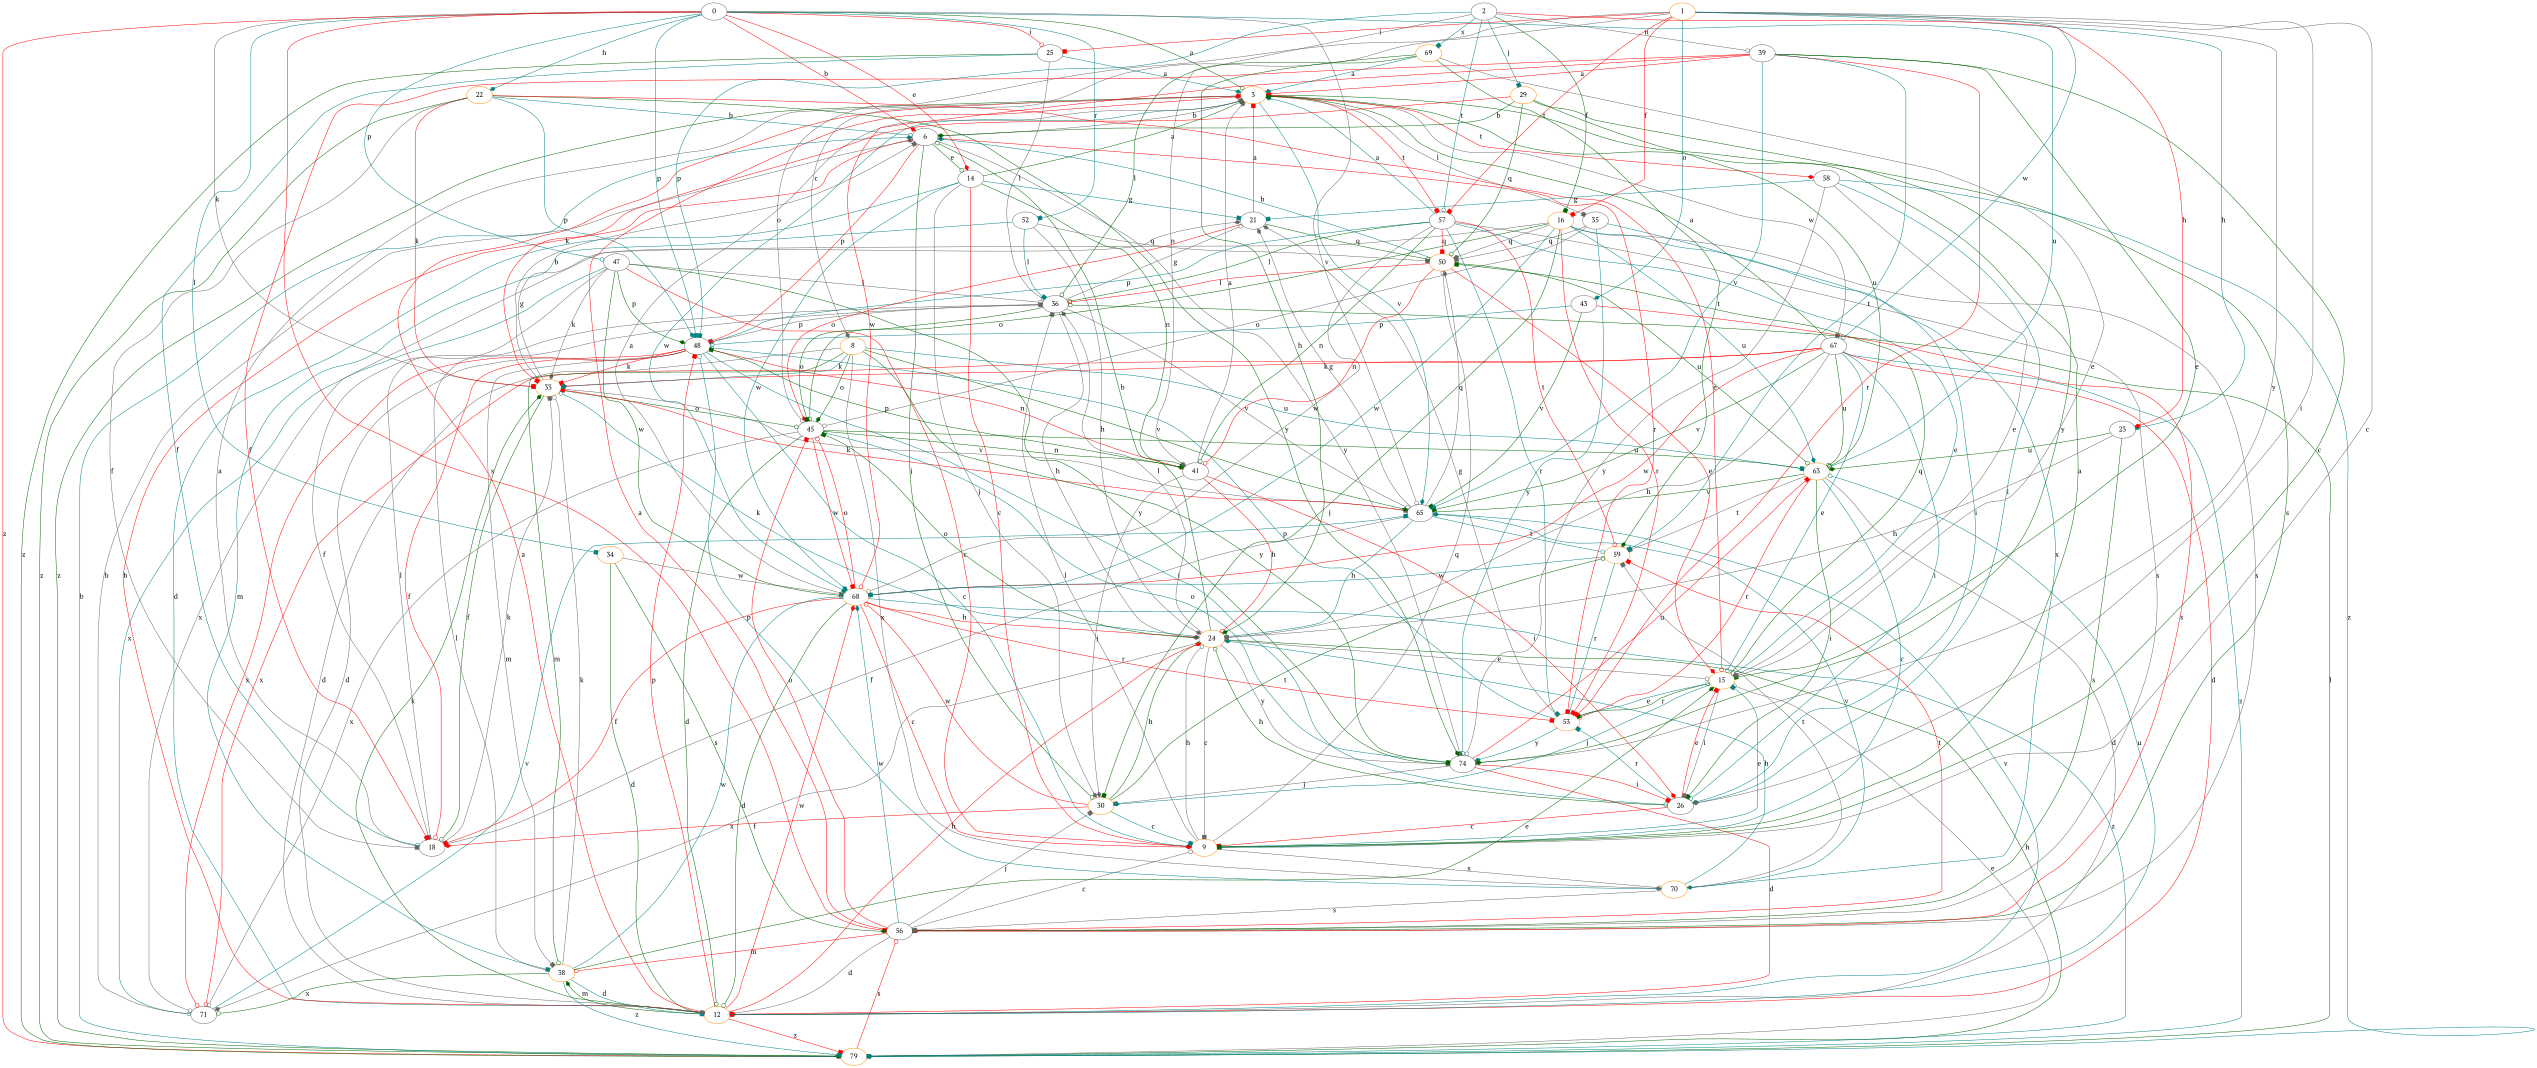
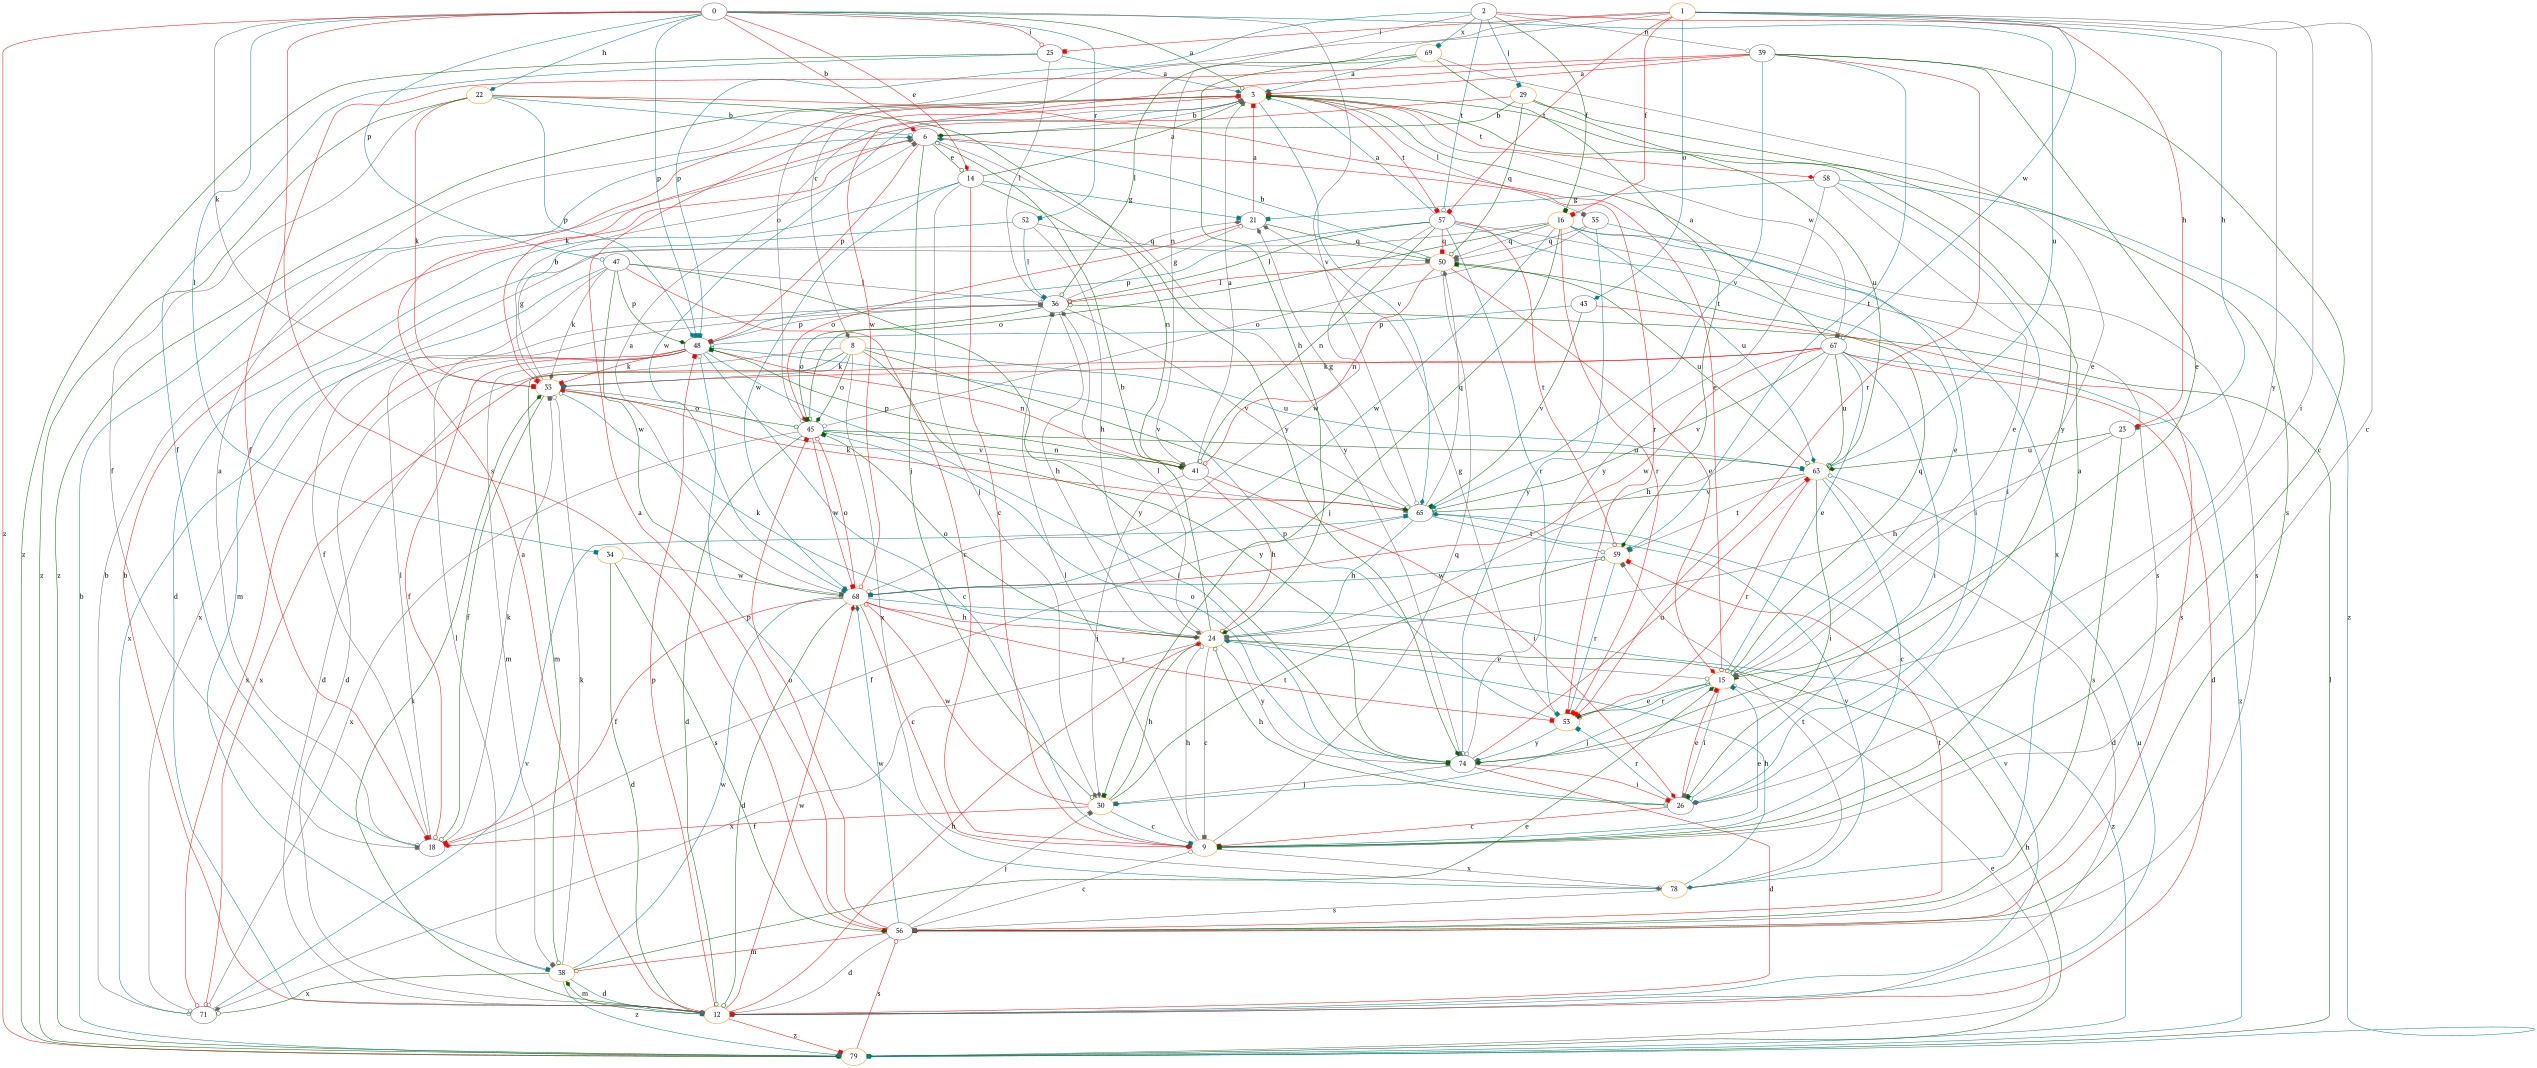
edge "67" -> "65": arrowhead box -> odot
node "70": label "70" -> "78"
